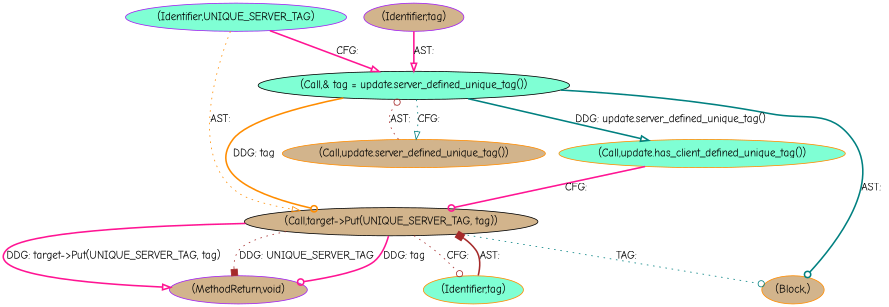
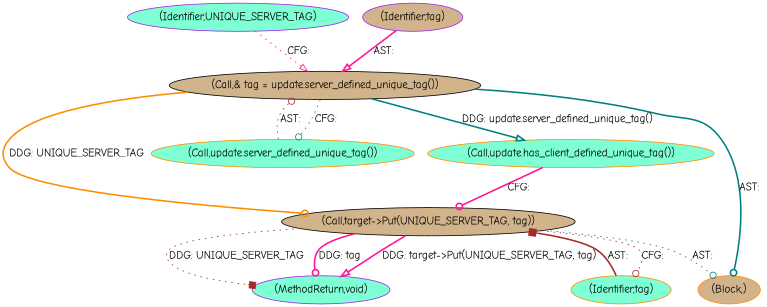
edge "(Identifier,UNIQUE_SERVER_TAG)" -> "(Call,& tag = update.server_defined_unique_tag())": style bold -> dotted
node "(Call,& tag = update.server_defined_unique_tag())": fillcolor aquamarine -> tan
edge "(Call,& tag = update.server_defined_unique_tag())" -> "(Call,update.server_defined_unique_tag())": arrowhead onormal -> odot
edge "(Identifier,UNIQUE_SERVER_TAG)" -> "(Call,target->Put(UNIQUE_SERVER_TAG, tag))": removed, label "AST:"
edge "(Call,& tag = update.server_defined_unique_tag())" -> "(Call,target->Put(UNIQUE_SERVER_TAG, tag))": label "DDG: tag" -> "DDG: UNIQUE_SERVER_TAG"
node "(Call,update.server_defined_unique_tag())": fillcolor tan -> aquamarine
edge "(Call,target->Put(UNIQUE_SERVER_TAG, tag))" -> "(Block,)": label "TAG: " -> "AST: "
node "(MethodReturn,void)": fillcolor tan -> aquamarine
